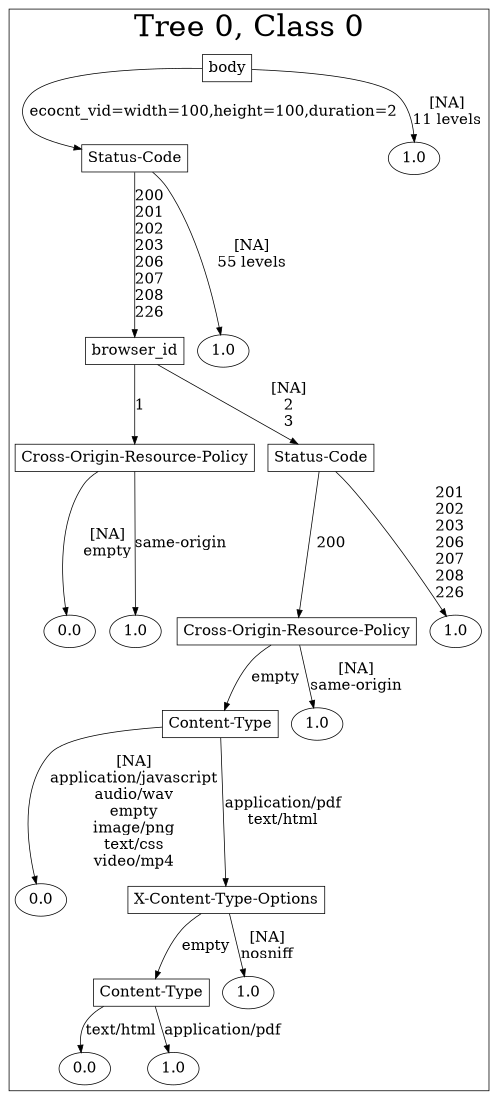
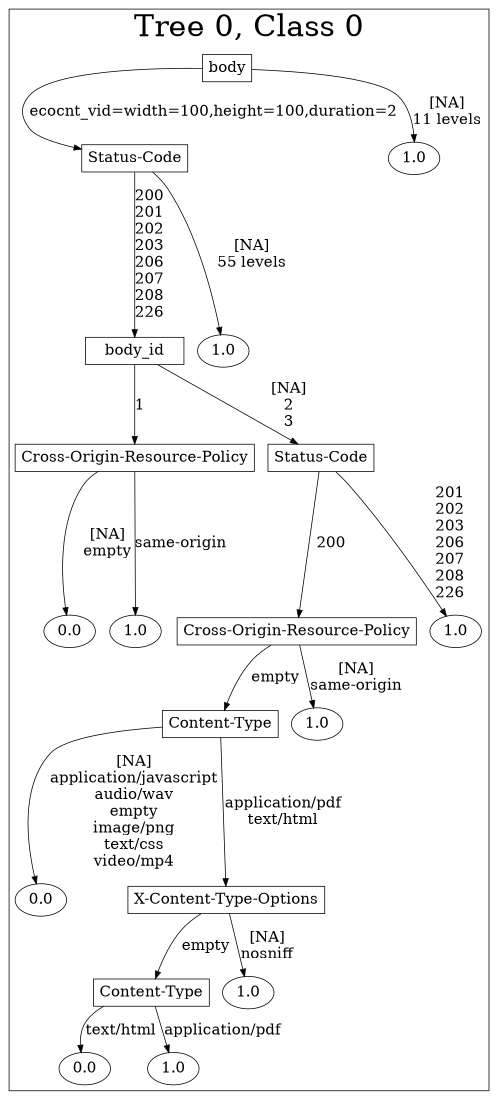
node "browser_id": label "browser_id" -> "body_id"
